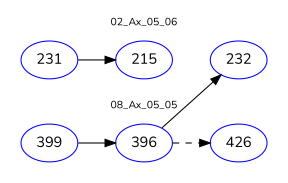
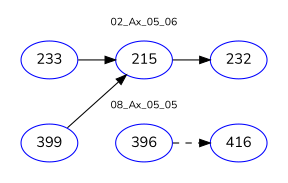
node "231": label "231" -> "233"
edge "396" -> "232": now "215" -> "232"
edge "399" -> "396": now "399" -> "215"
node "426": label "426" -> "416"
